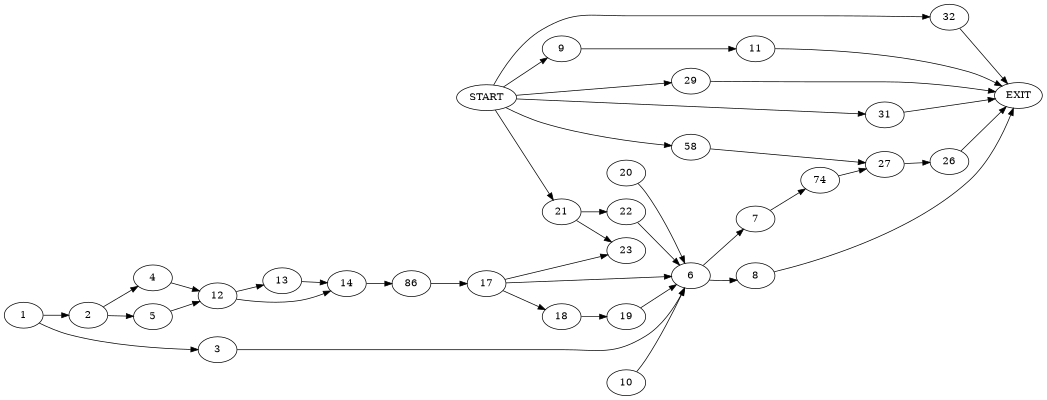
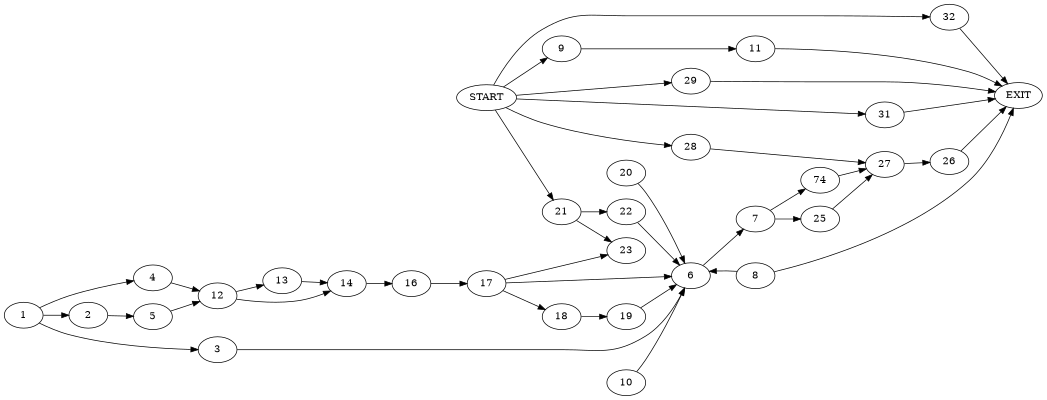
node "58": label "58" -> "28"
node "25": added
edge "6" -> "8": reversed
node "86": label "86" -> "16"
edge "2" -> "4": now "1" -> "4"
